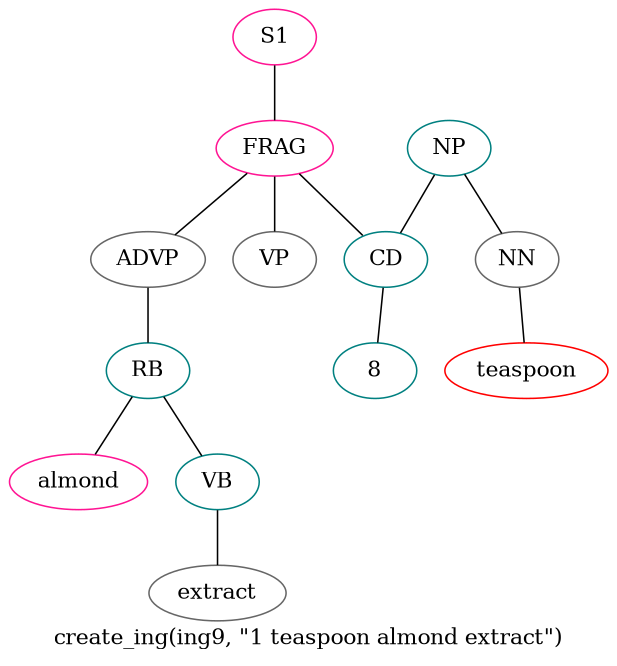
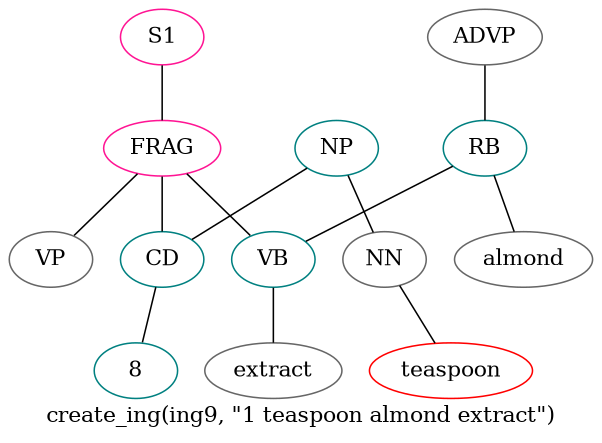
edge "FRAG" -- "ADVP": now "FRAG" -- "VB"
node "almond": color deeppink -> gray40
